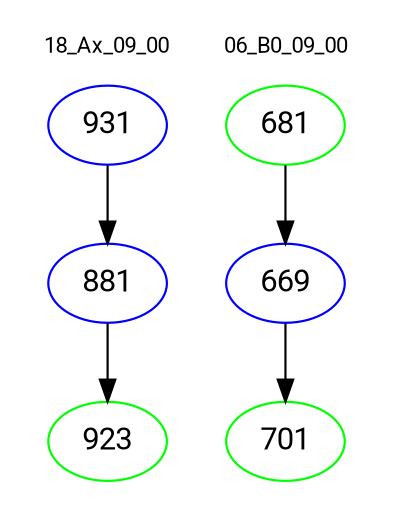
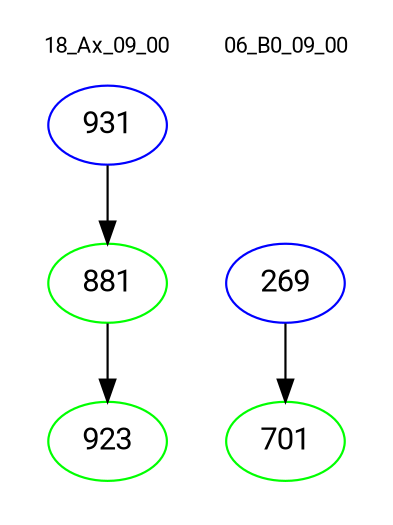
node "681": removed
node "881": color blue -> green
node "669": label "669" -> "269"
